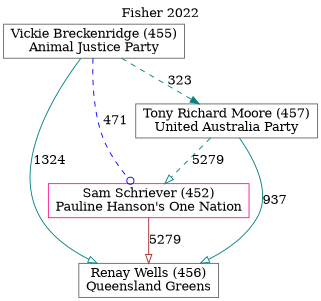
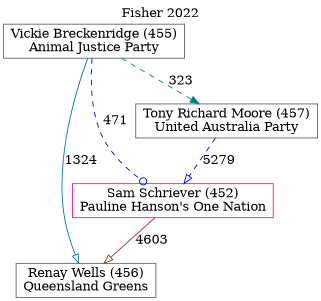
edge "Tony Richard Moore (457) United Australia Party" -> "Sam Schriever (452) Pauline Hanson's One Nation": color teal -> blue
edge "Tony Richard Moore (457) United Australia Party" -> "Renay Wells (456) Queensland Greens": removed, label "937"
edge "Sam Schriever (452) Pauline Hanson's One Nation" -> "Renay Wells (456) Queensland Greens": label "5279" -> "4603"
